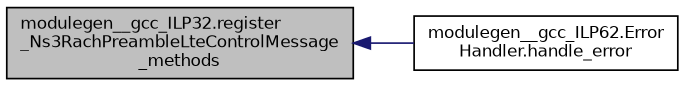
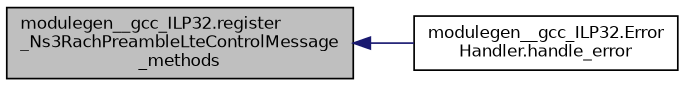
node "modulegen__gcc_ILP62.Error Handler.handle_error": label "modulegen__gcc_ILP62.Error Handler.handle_error" -> "modulegen__gcc_ILP32.Error Handler.handle_error"
